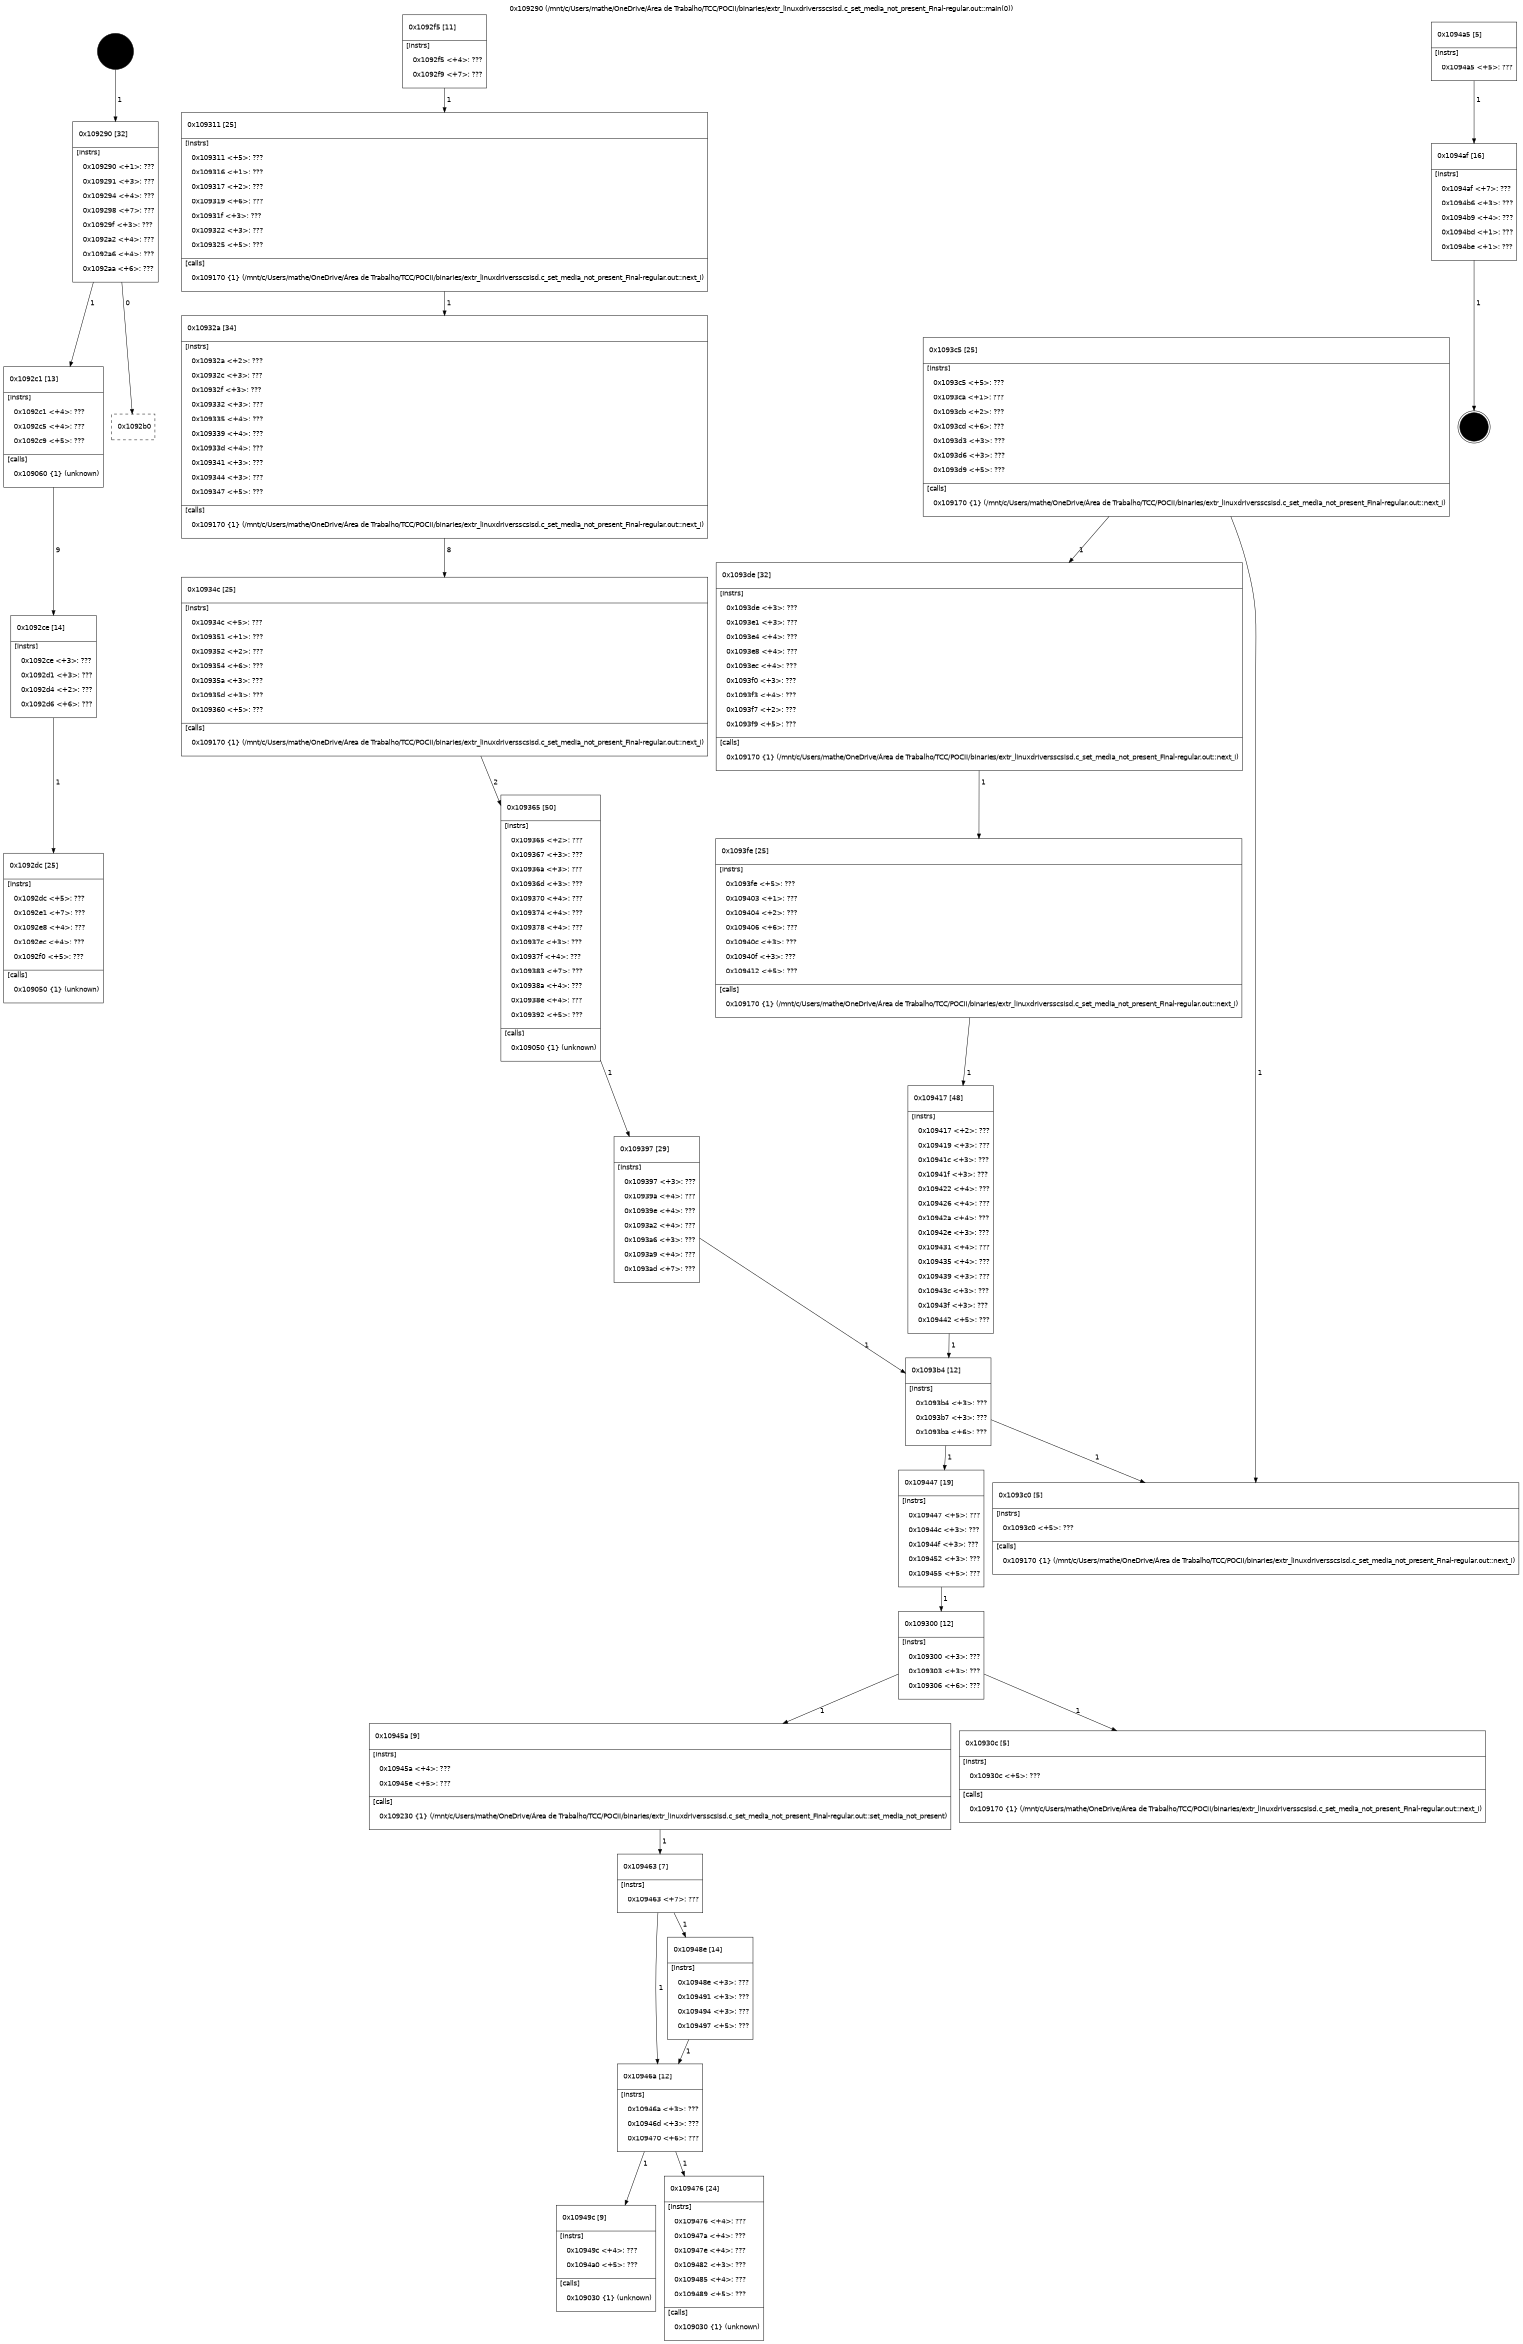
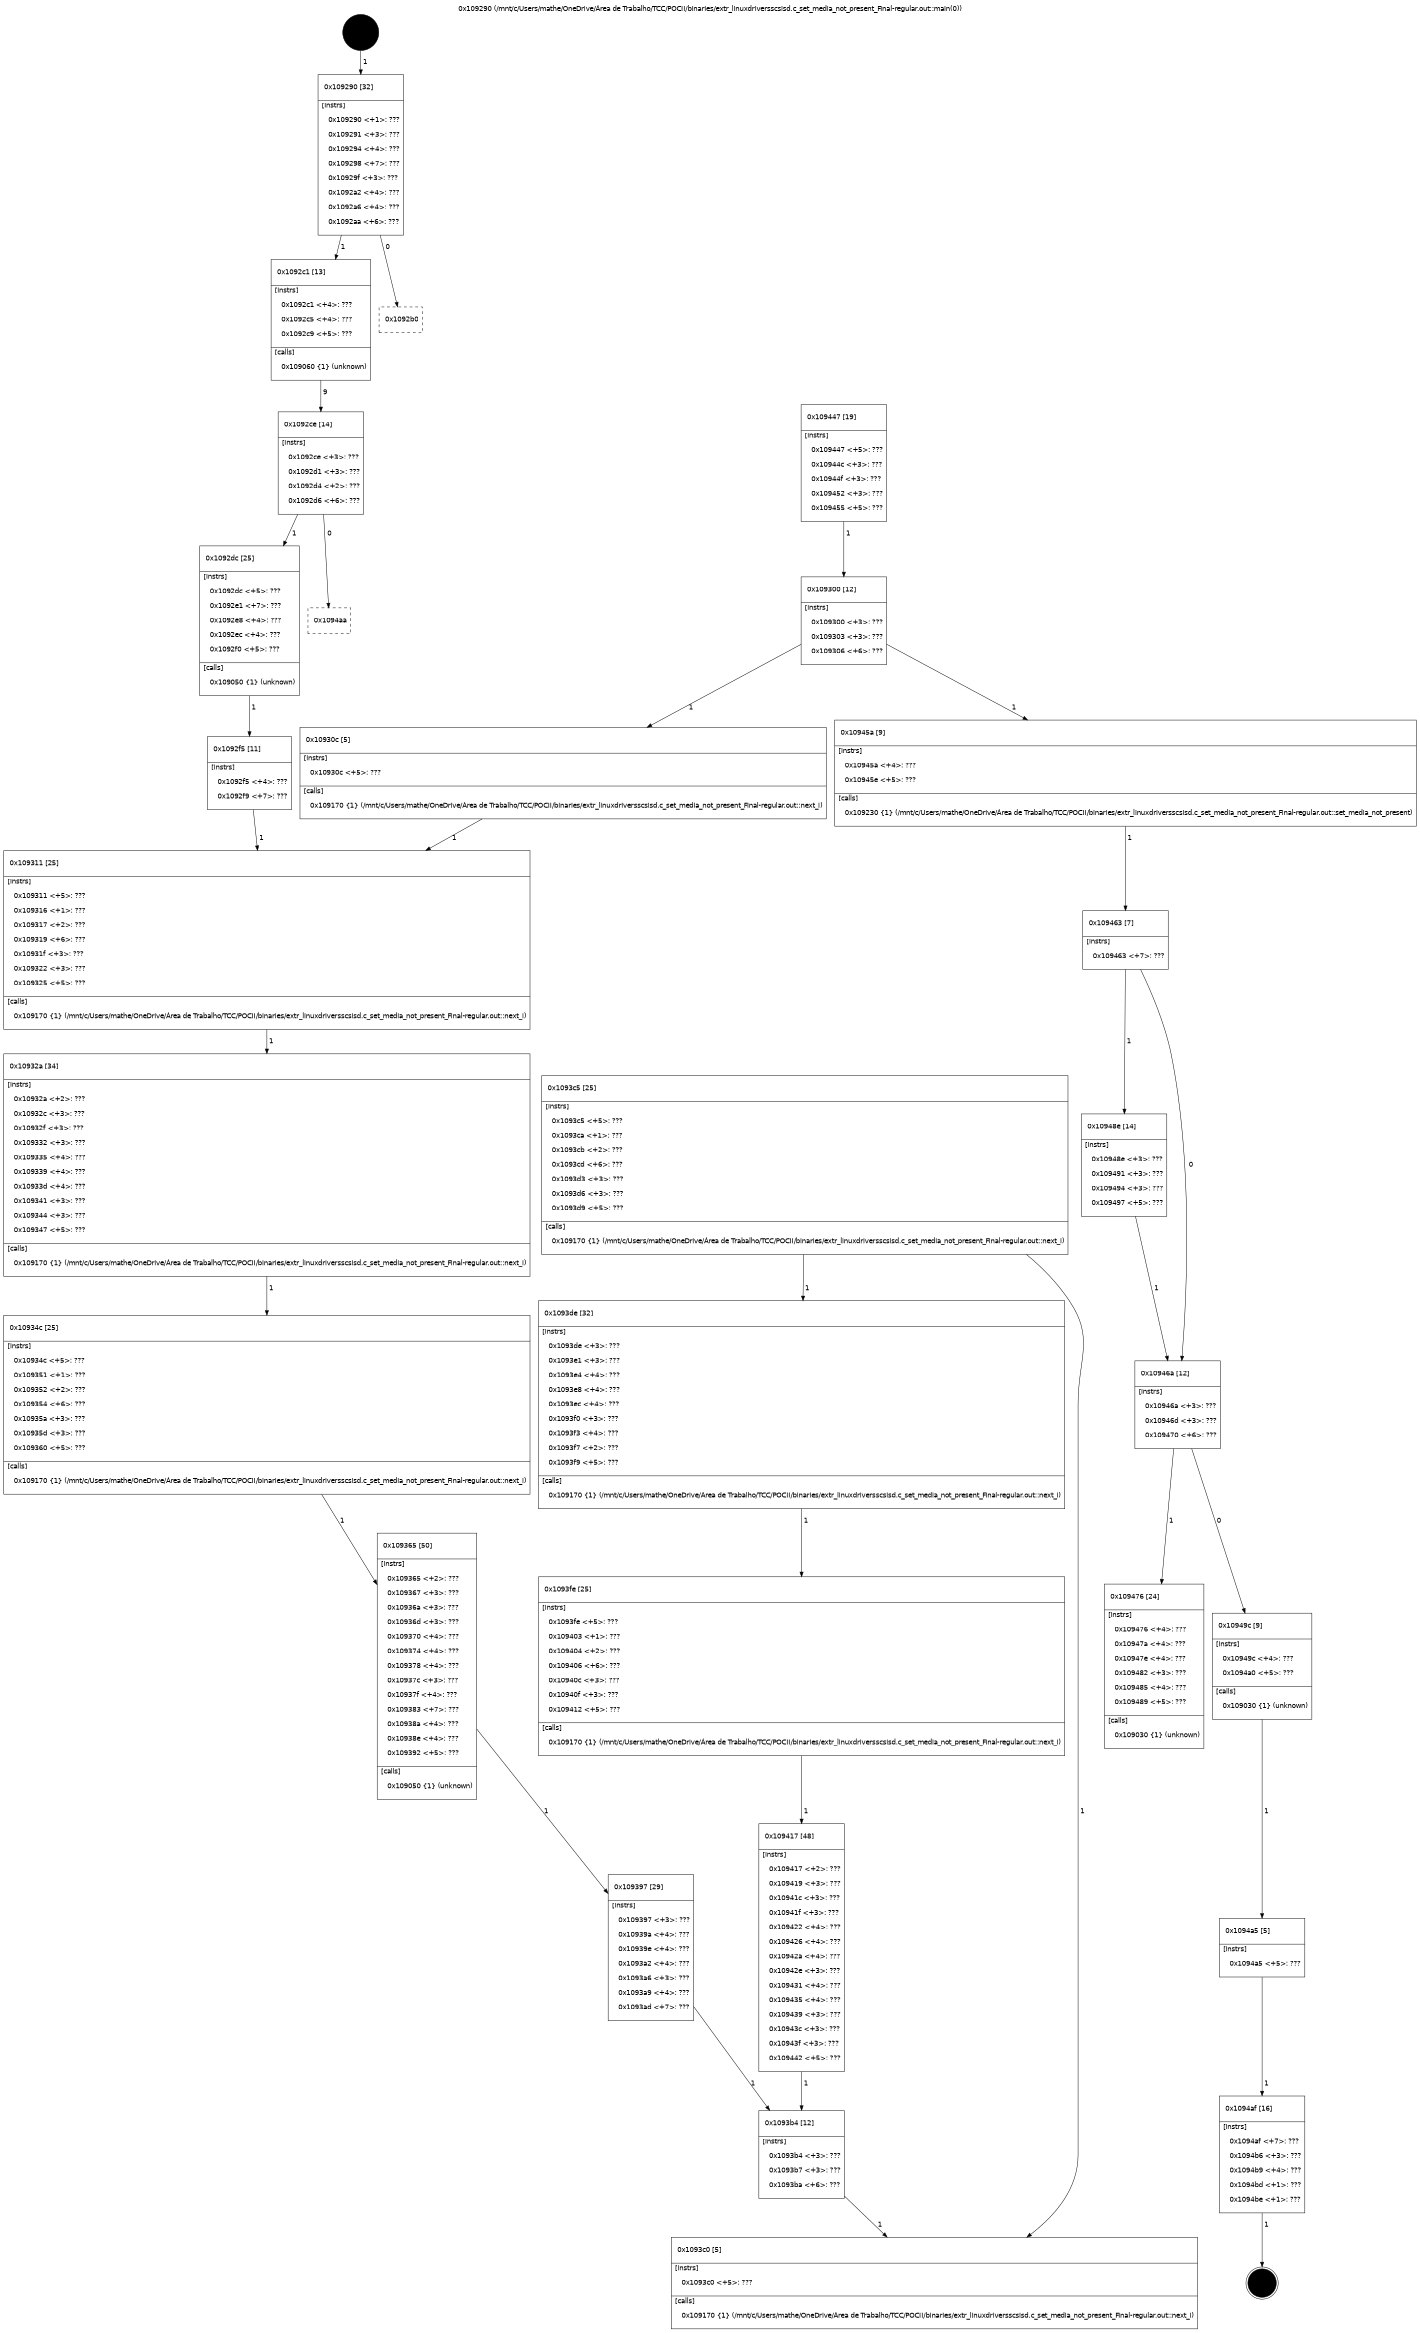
edge "0x10932a [34]" -> "0x10934c [25]": label " 8" -> " 1"
node "0x1094aa": added
edge "0x1092dc [25]" -> "0x1092f5 [11]": added, label "1"
edge "0x10934c [25]" -> "0x109365 [50]": label " 2" -> " 1"
edge "0x10930c [5]" -> "0x109311 [25]": added, label "1"
edge "0x1093b4 [12]" -> "0x109447 [19]": removed, label "1"
edge "0x10949c [9]" -> "0x1094a5 [5]": added, label "1"
edge "0x109463 [7]" -> "0x10946a [12]": label " 1" -> " 0"
edge "0x10946a [12]" -> "0x10949c [9]": label " 1" -> " 0"
